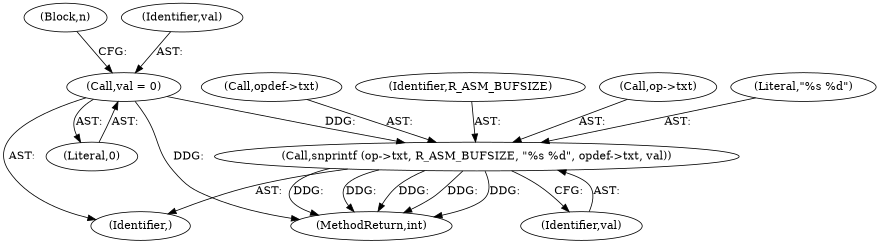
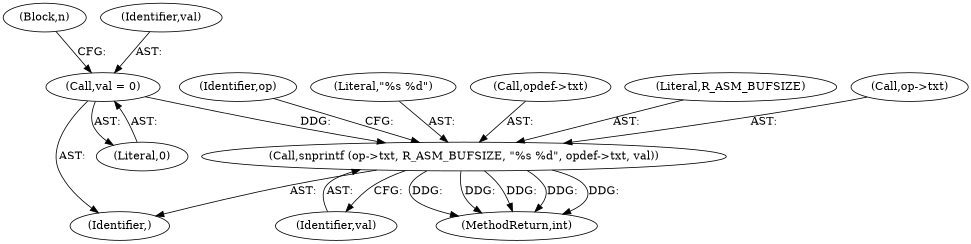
node "(Identifier,op)": added
node "(Identifier,R_ASM_BUFSIZE)": label "(Identifier,R_ASM_BUFSIZE)" -> "(Literal,R_ASM_BUFSIZE)"
edge "(Call,val = 0)" -> "(MethodReturn,int)": removed, label "DDG:"
